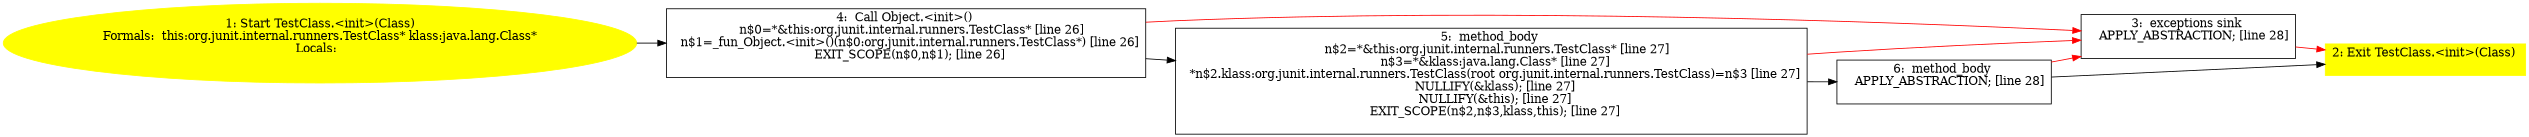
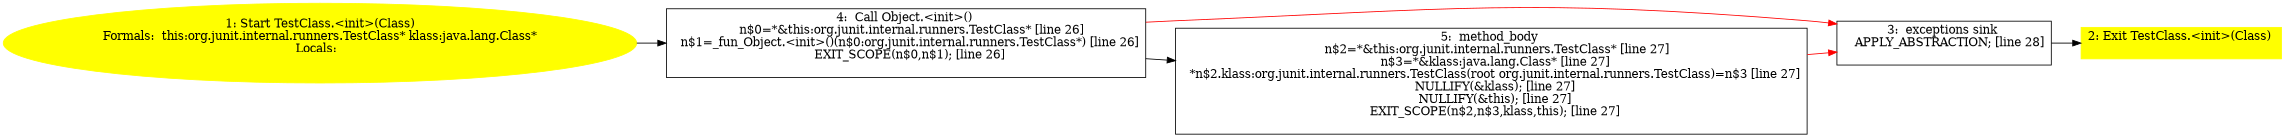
edge "3:  exceptions sink APPLY_ABSTRACTION; [line 28]" -> "2: Exit TestClass.<init>(Class)": color red -> black
node "6:  method_body APPLY_ABSTRACTION; [line 28]": removed
